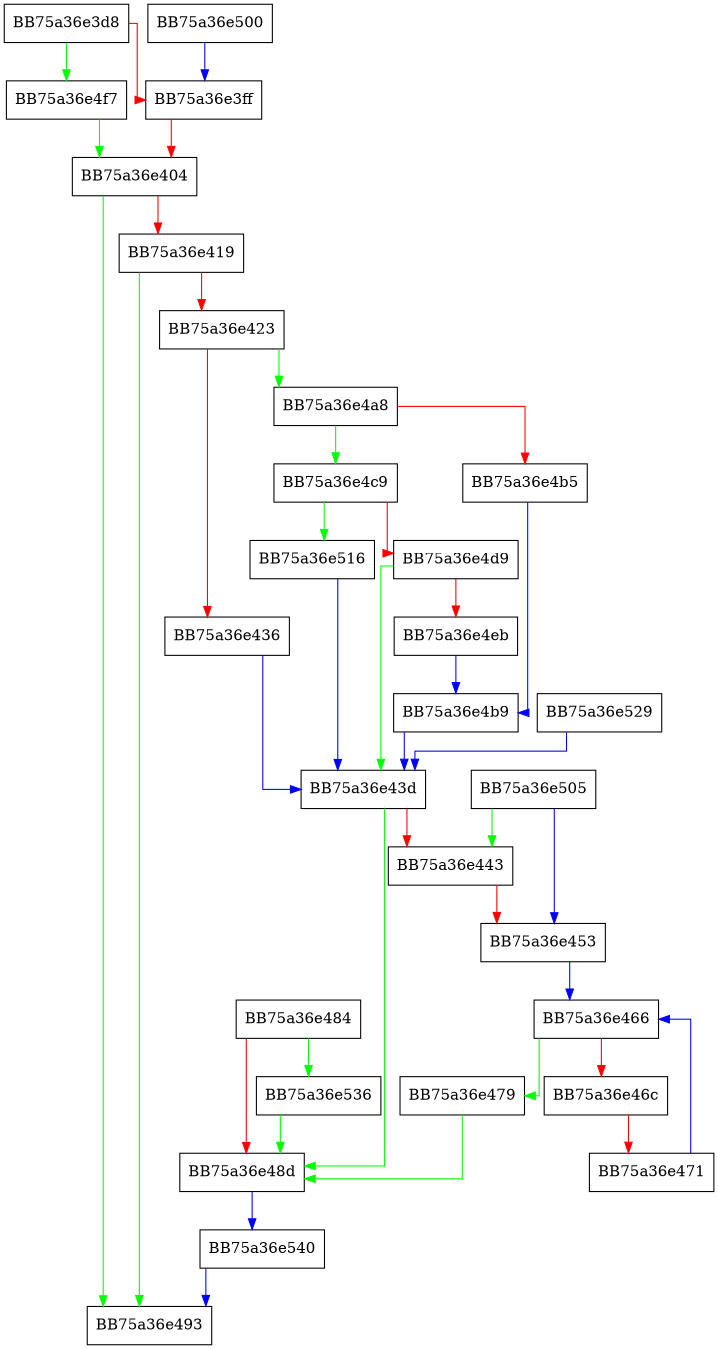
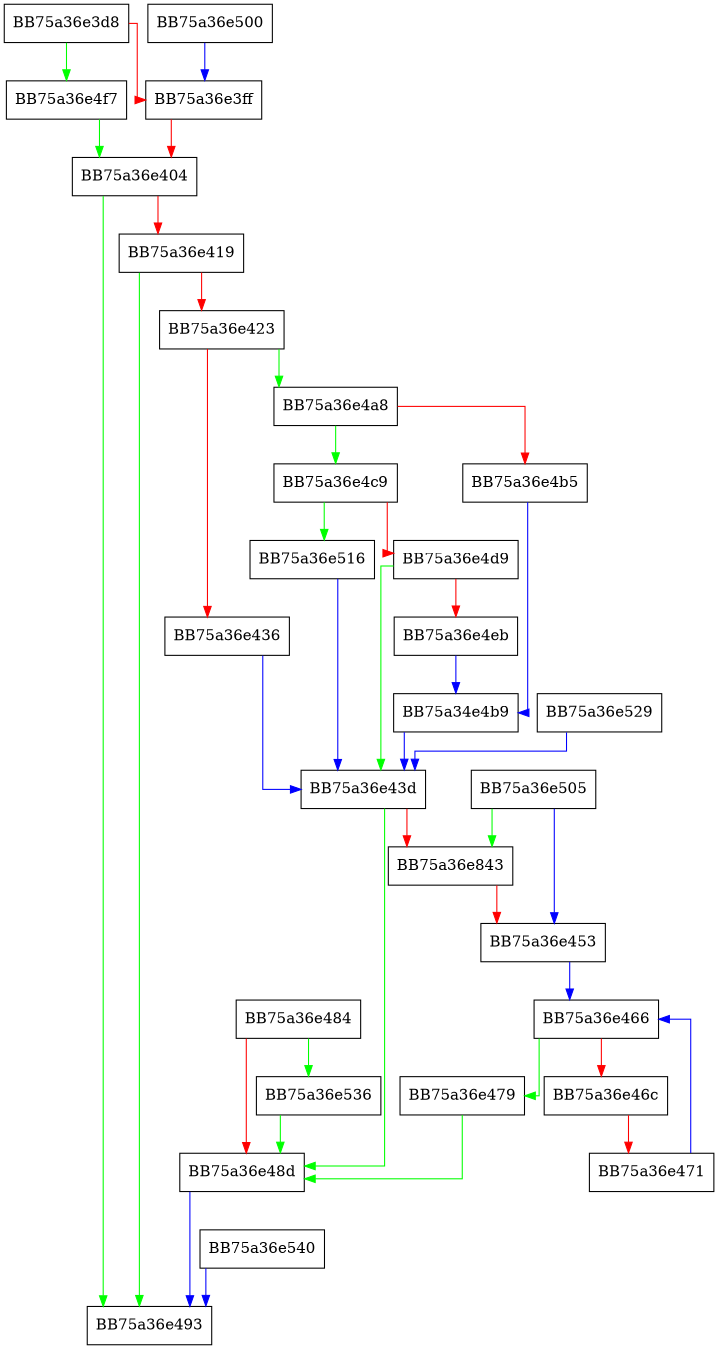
node "BB75a36e4b9": label "BB75a36e4b9" -> "BB75a34e4b9"
node "BB75a36e443": label "BB75a36e443" -> "BB75a36e843"
edge "BB75a36e48d" -> "BB75a36e540": now "BB75a36e48d" -> "BB75a36e493"
